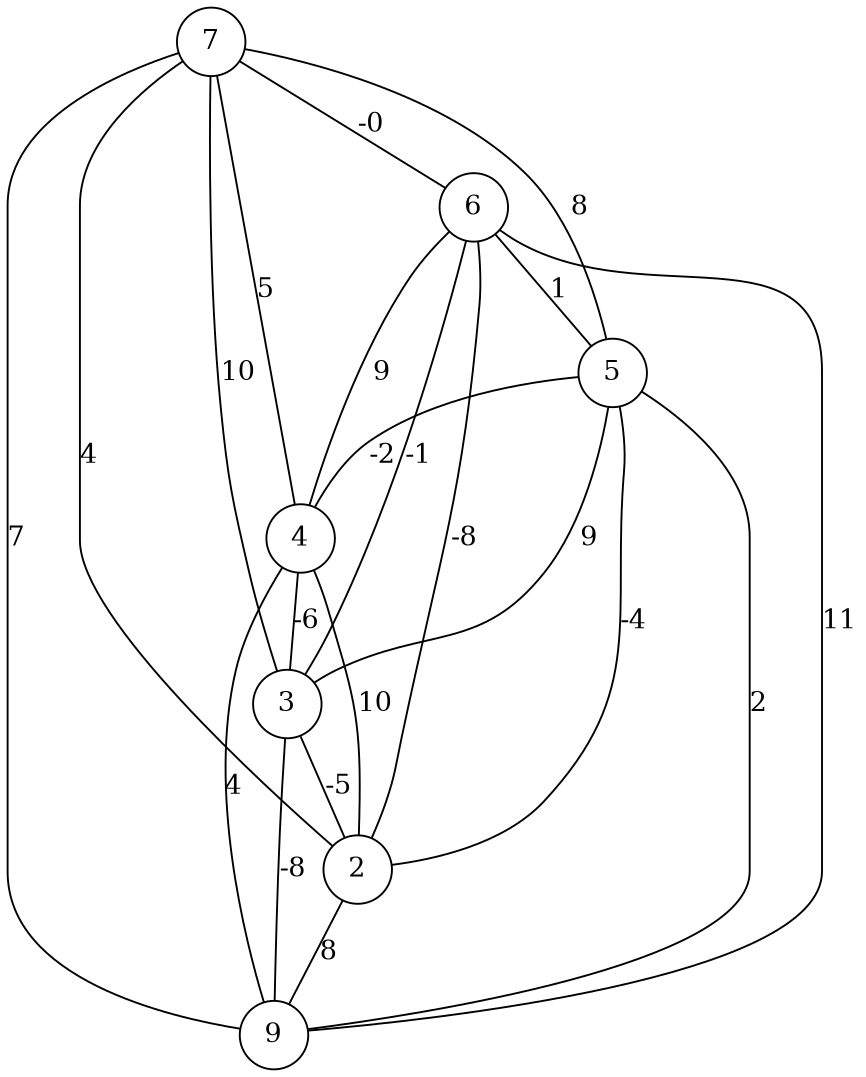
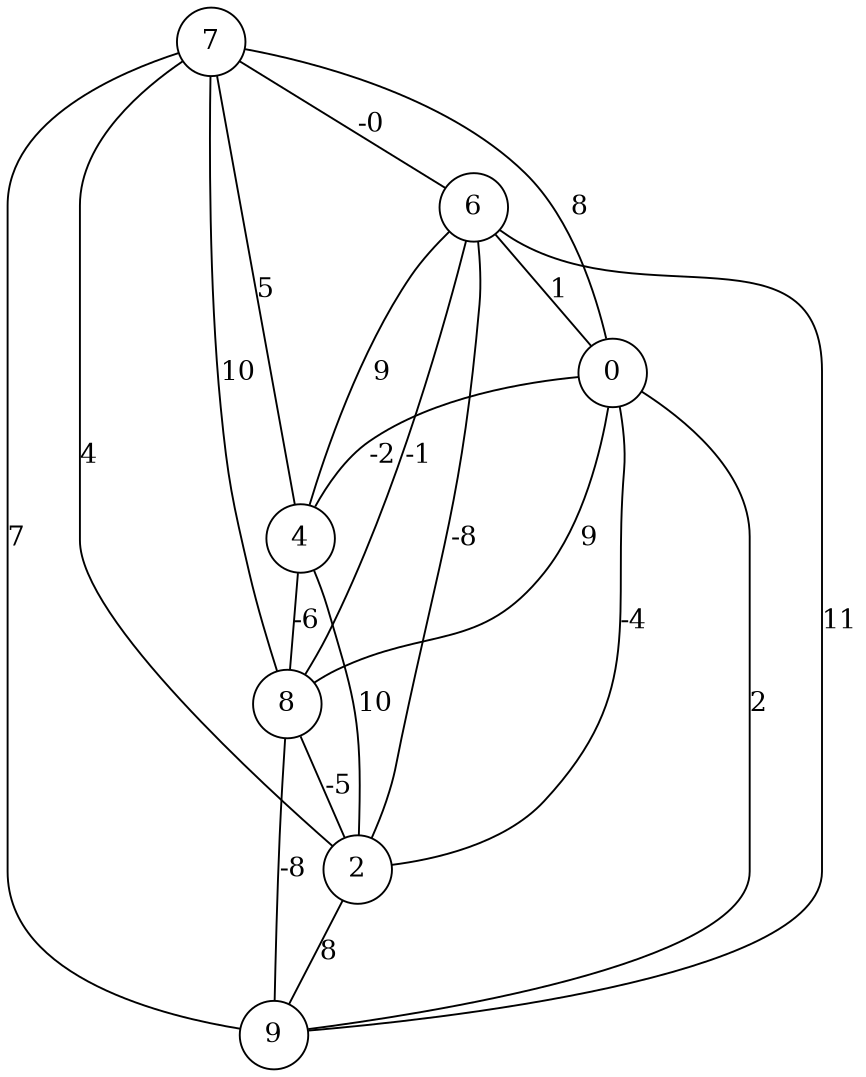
node "5": label "5" -> "0"
node "3": label "3" -> "8"
edge "4" -- "9": removed, label "4"
